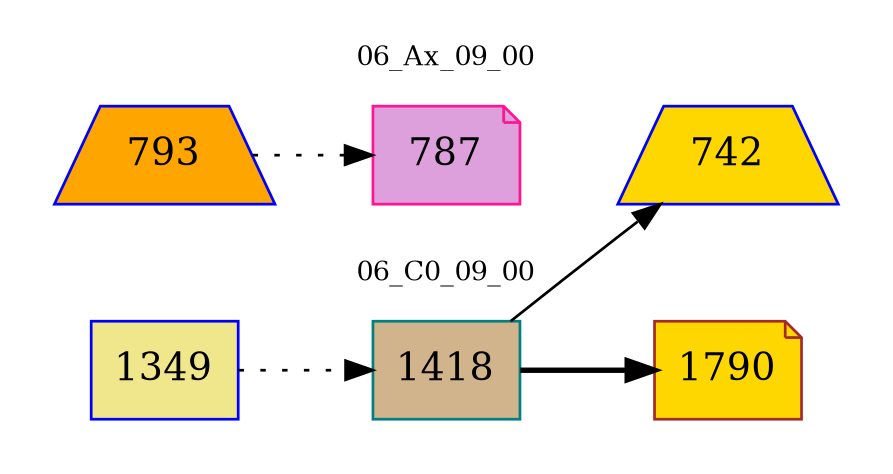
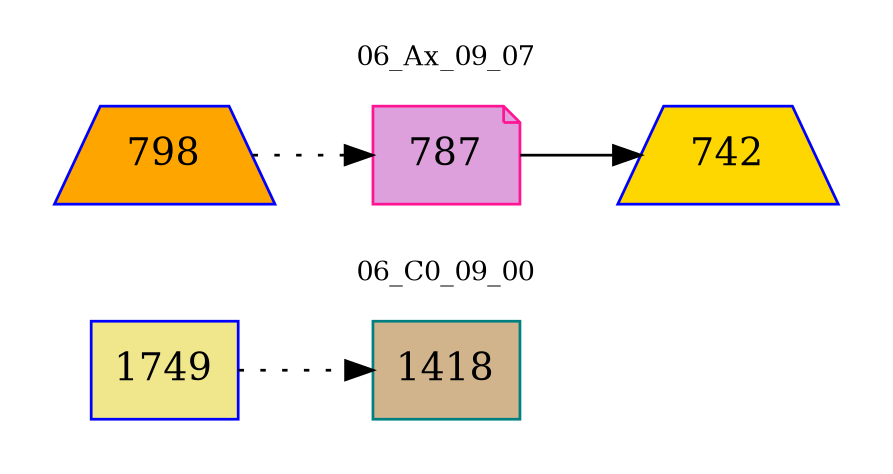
cluster "06_Ax_09_00": label "06_Ax_09_00" -> "06_Ax_09_07"
node "793": label "793" -> "798"
edge "1418" -> "742": now "787" -> "742"
node "1349": label "1349" -> "1749"
node "1790": removed
